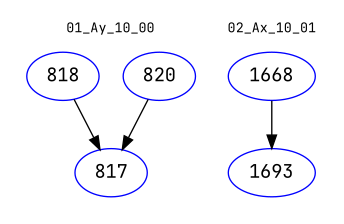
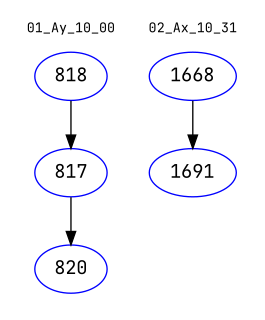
cluster "02_Ax_10_01": label "02_Ax_10_01" -> "02_Ax_10_31"
edge "820" -> "817": reversed
node "1693": label "1693" -> "1691"
